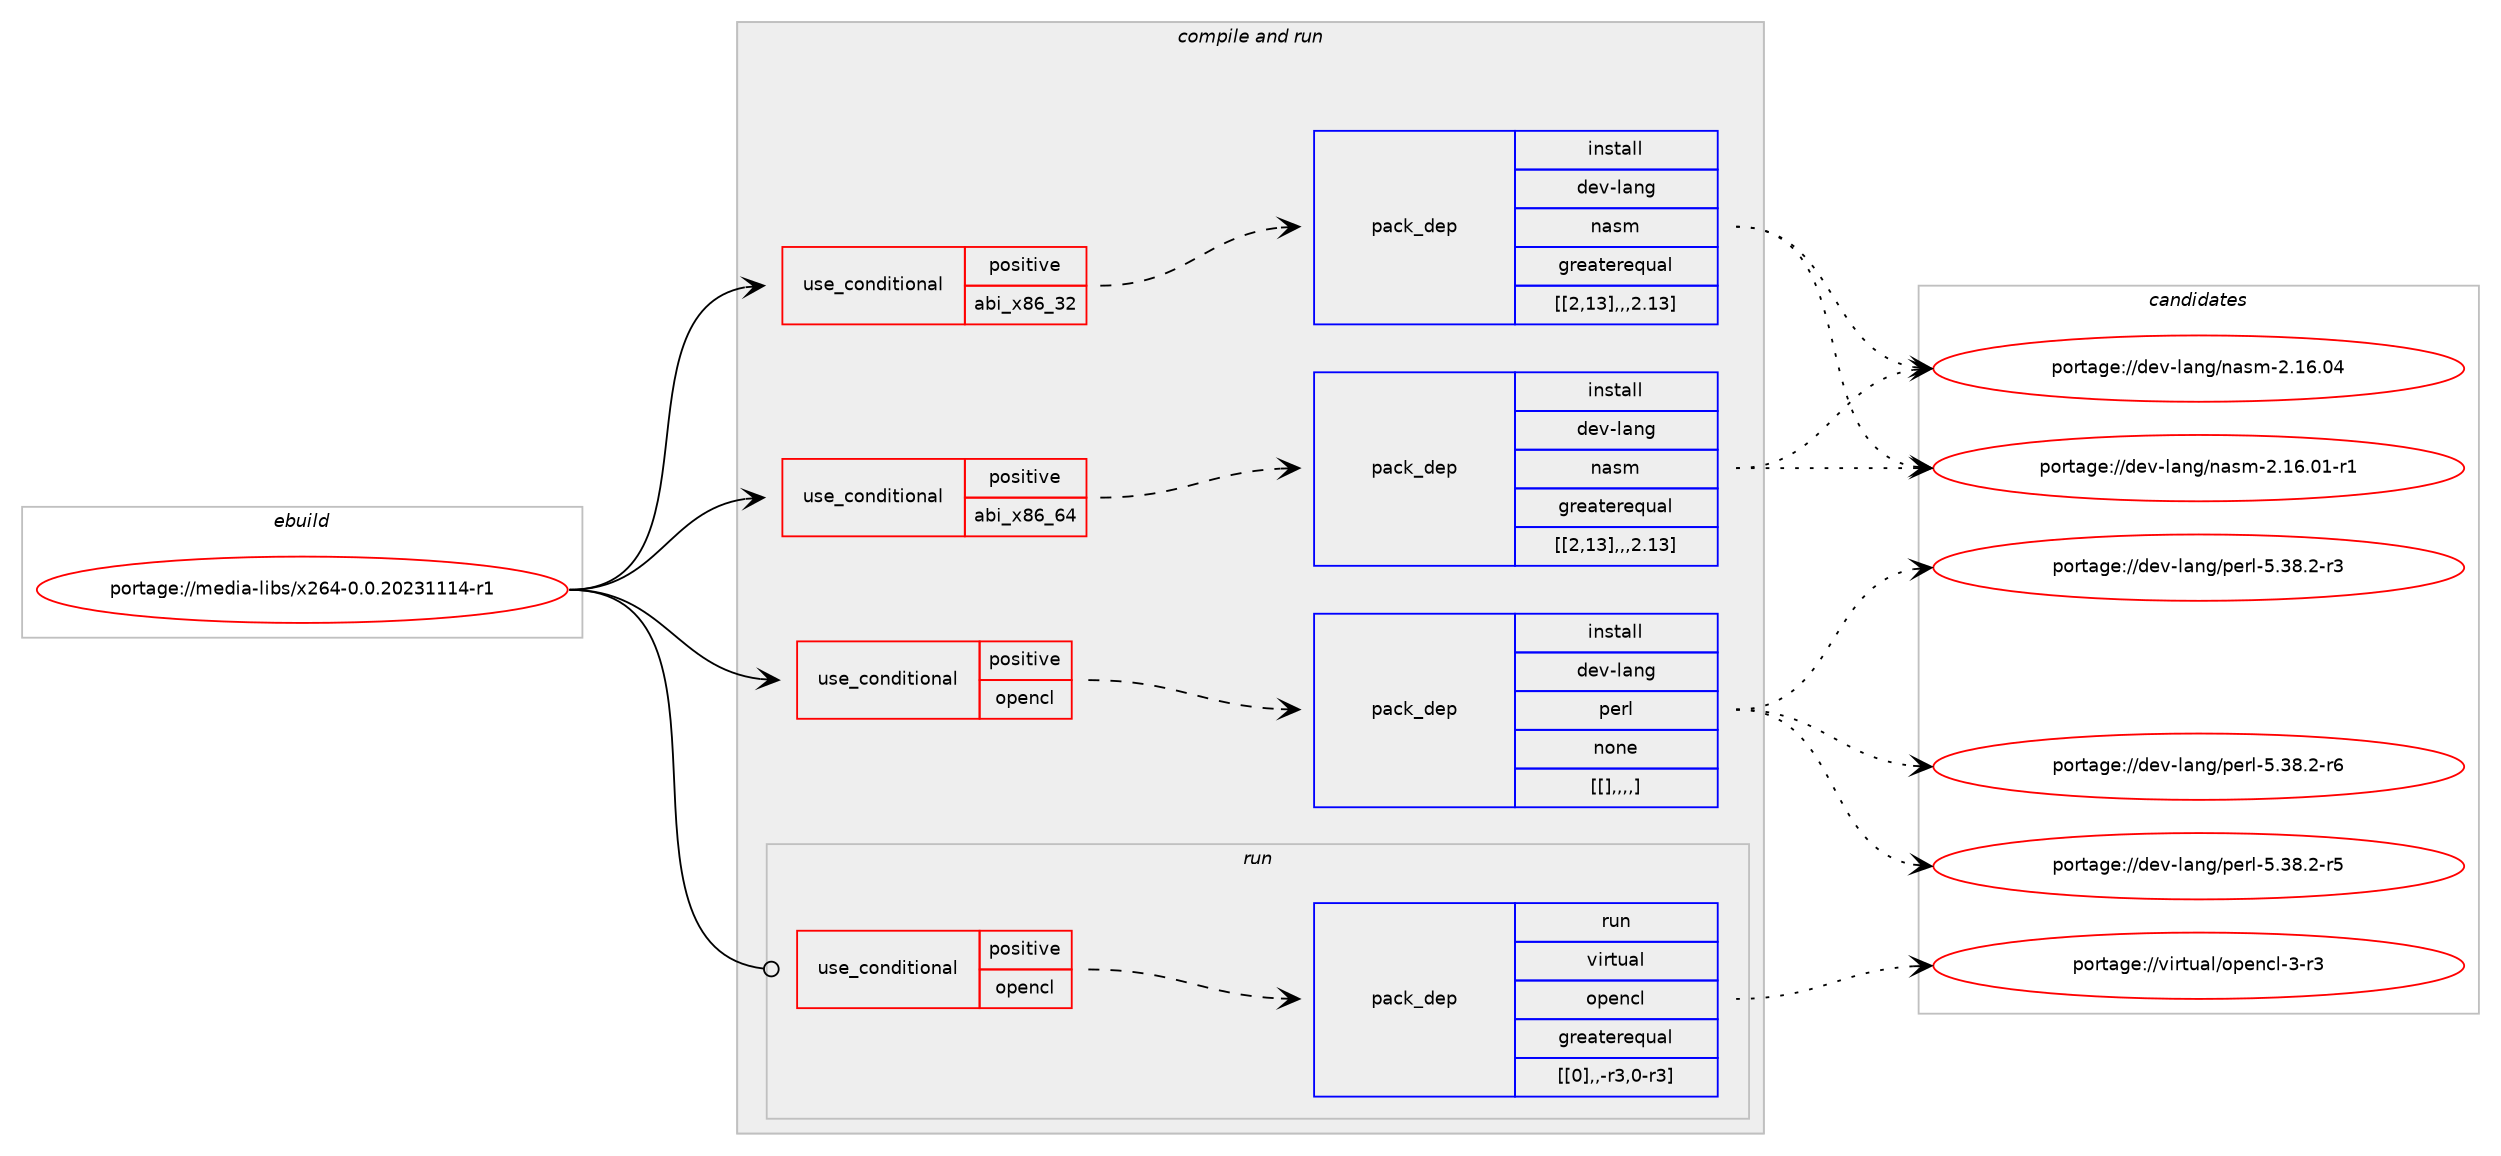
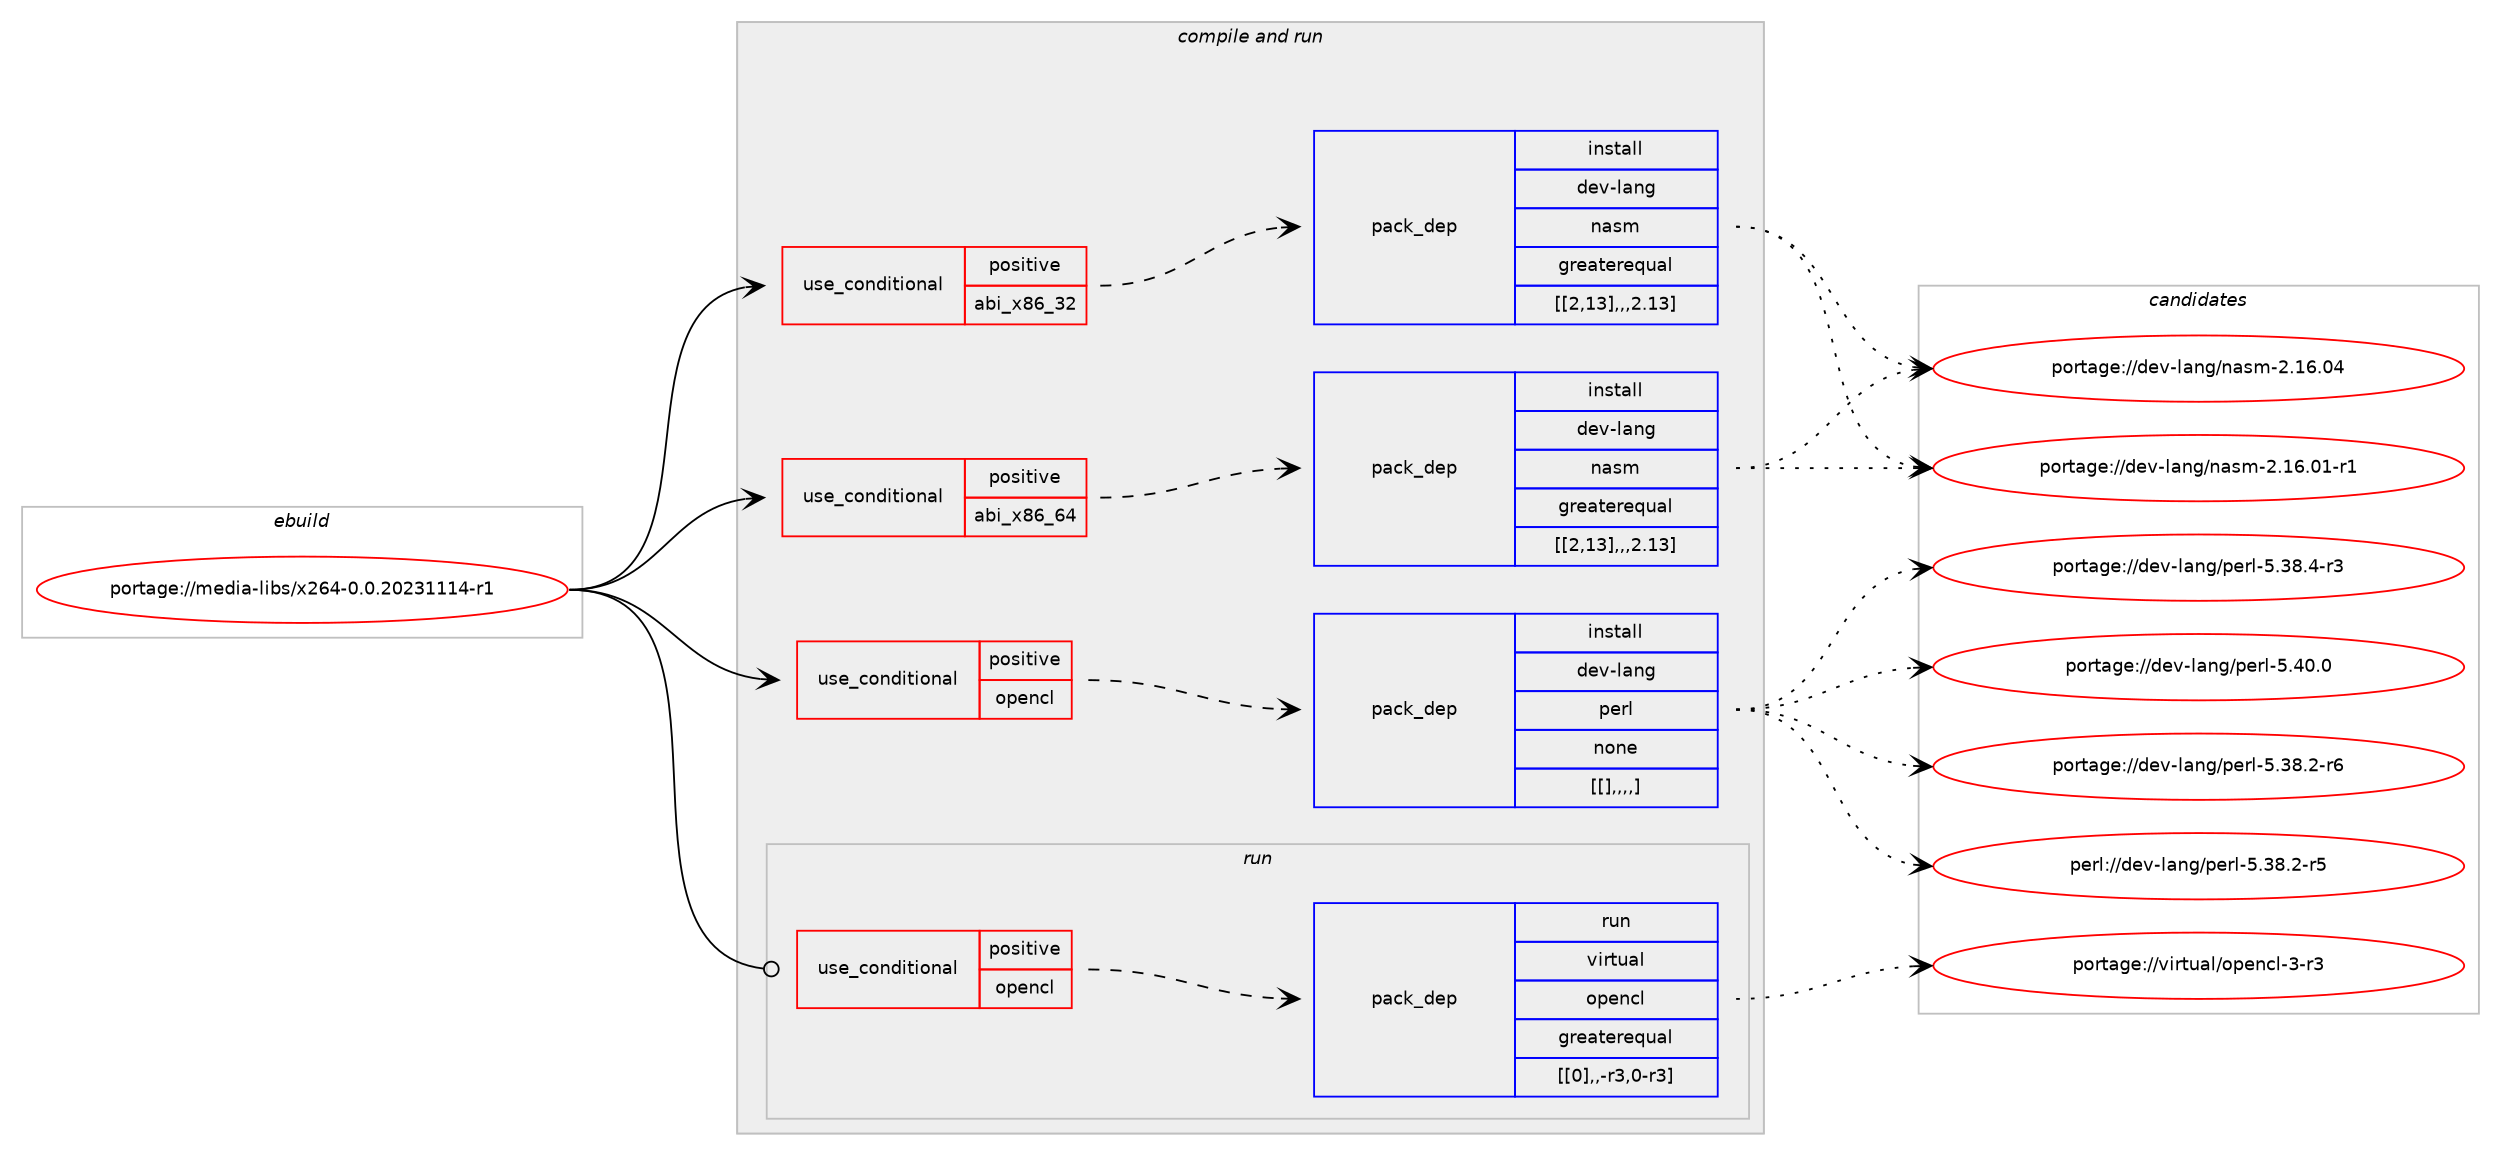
node "portage://dev-lang/perl-5.38.2-r3": label "portage://dev-lang/perl-5.38.2-r3" -> "portage://dev-lang/perl-5.38.4-r3"
node "portage://dev-lang/perl-5.40.0": added
node "portage://dev-lang/perl-5.38.2-r5": label "portage://dev-lang/perl-5.38.2-r5" -> "perl://dev-lang/perl-5.38.2-r5"
